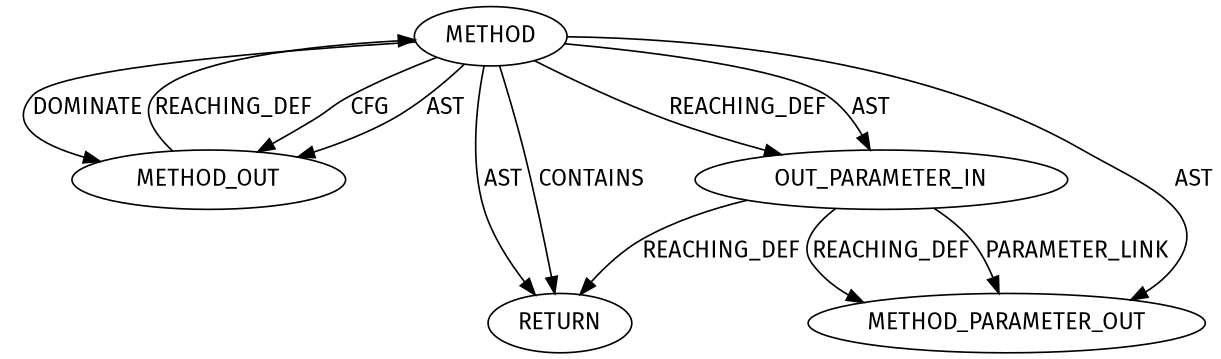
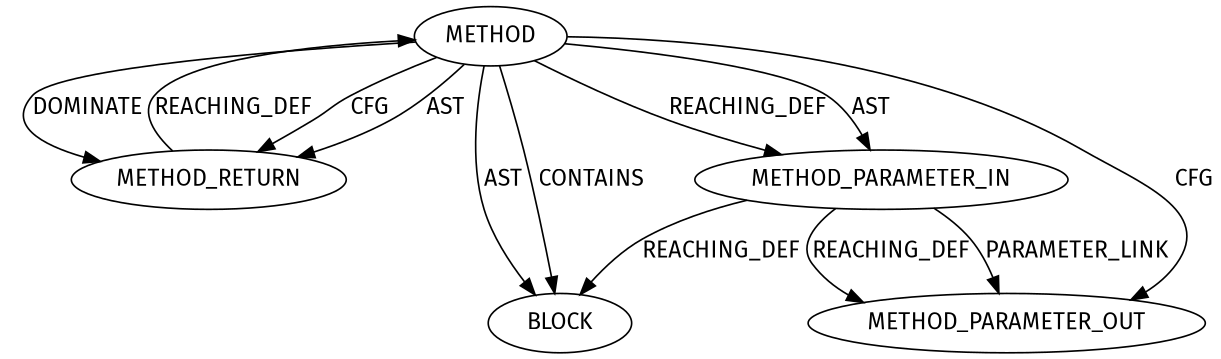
node "METHOD_OUT": label "METHOD_OUT" -> "METHOD_RETURN"
node "OUT_PARAMETER_IN": label "OUT_PARAMETER_IN" -> "METHOD_PARAMETER_IN"
edge "METHOD" -> "METHOD_PARAMETER_OUT": label "AST" -> "CFG"
node "RETURN": label "RETURN" -> "BLOCK"
